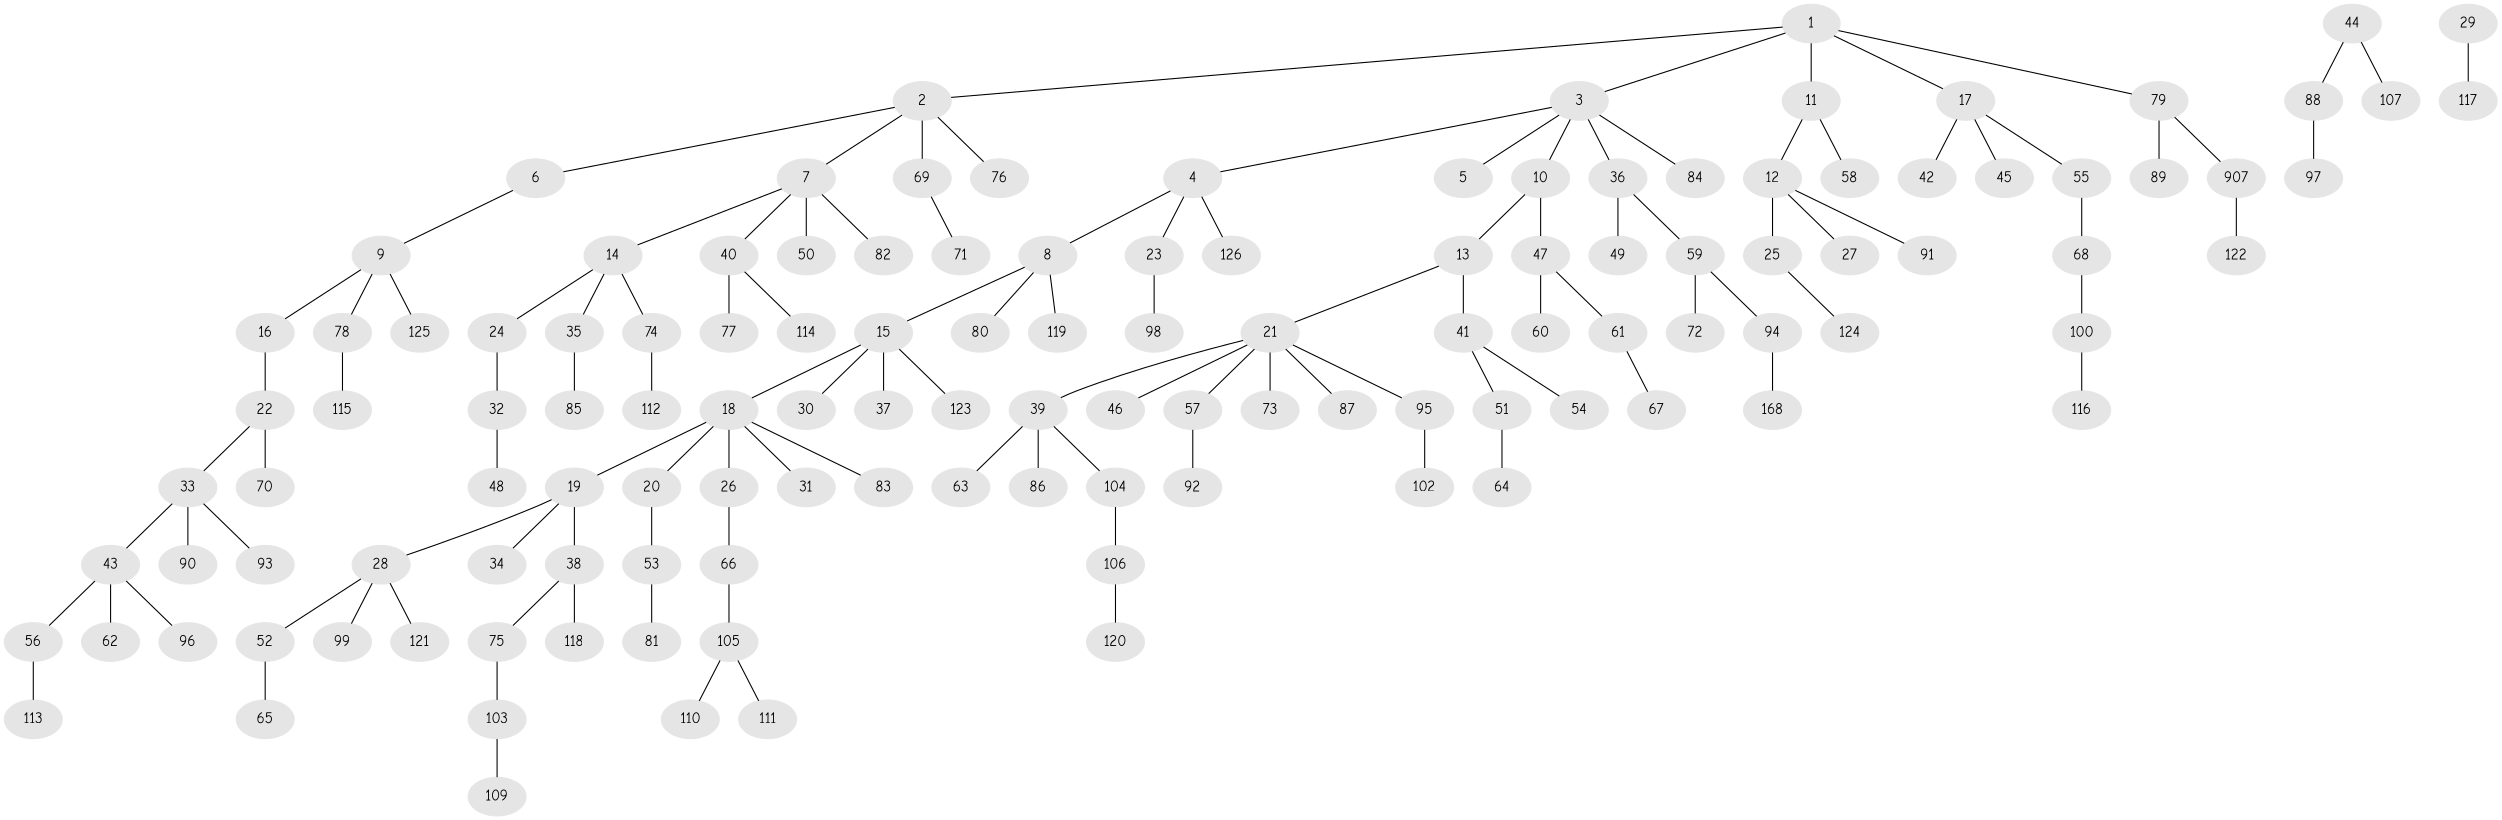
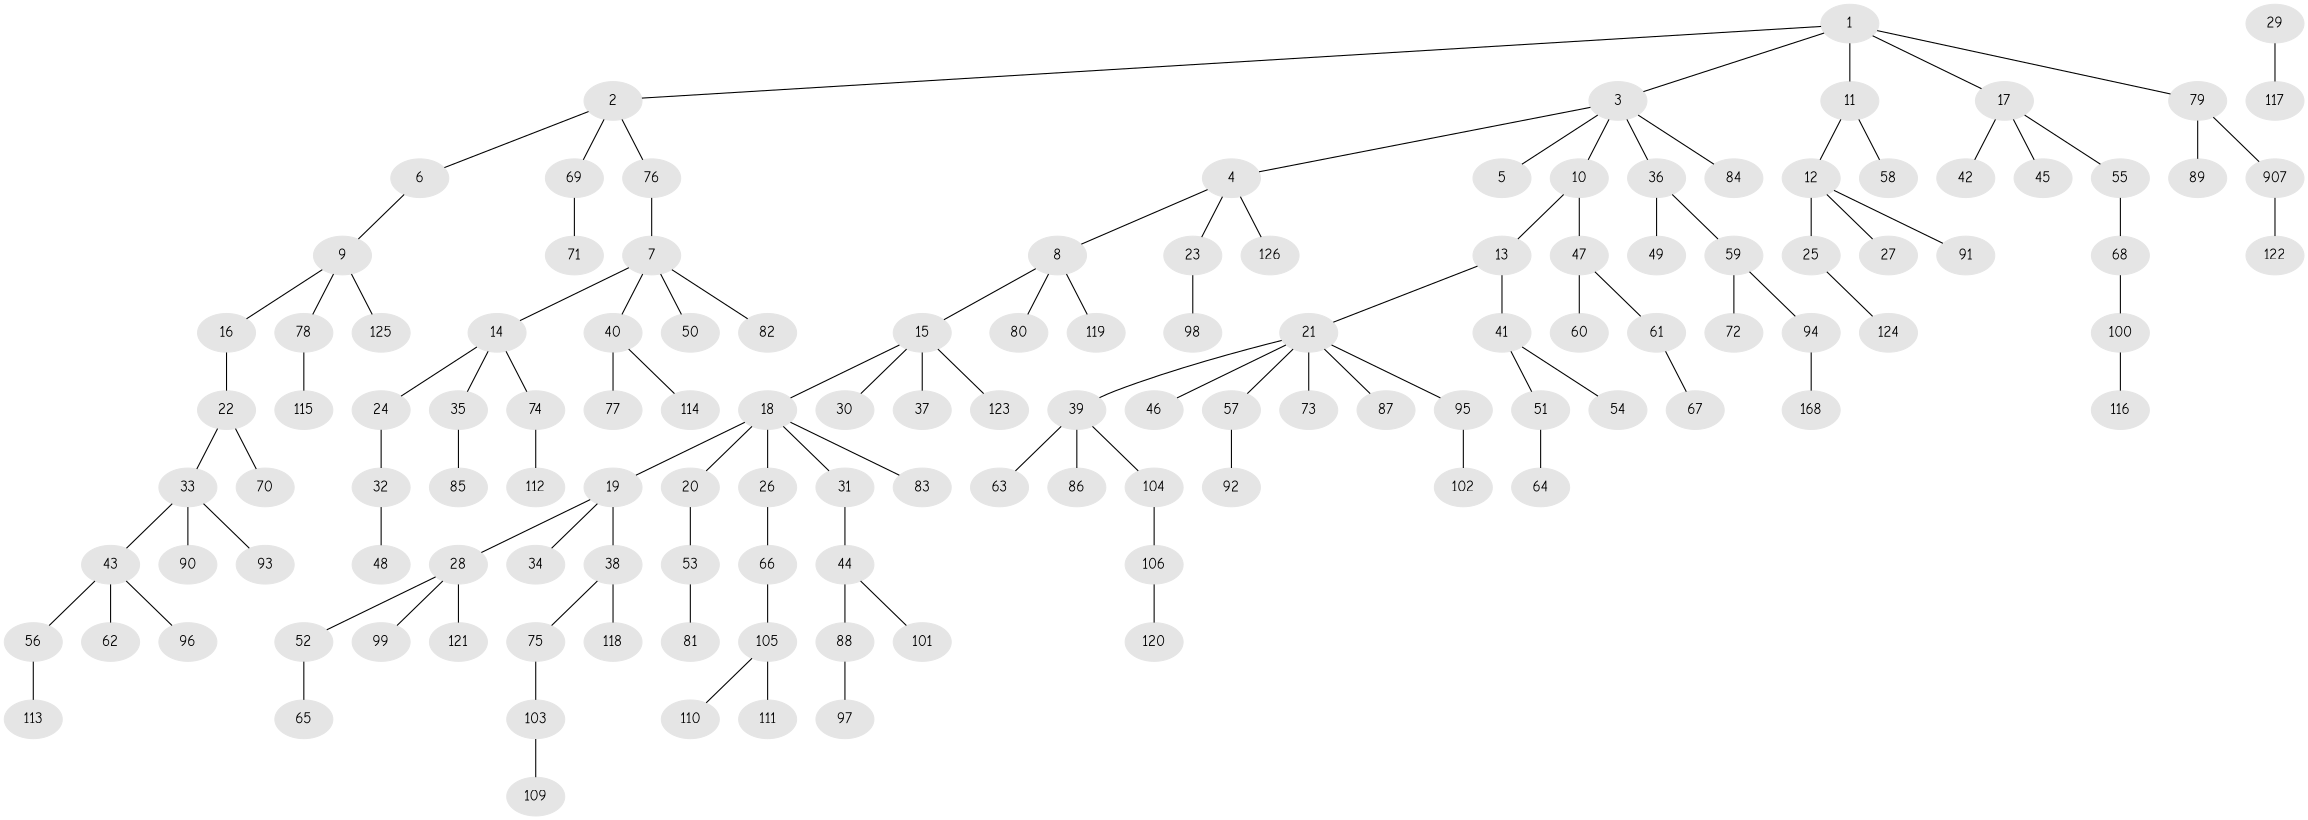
node "107": label "107" -> "101"
edge "2" -- "7": now "76" -- "7"
edge "31" -- "44": added
